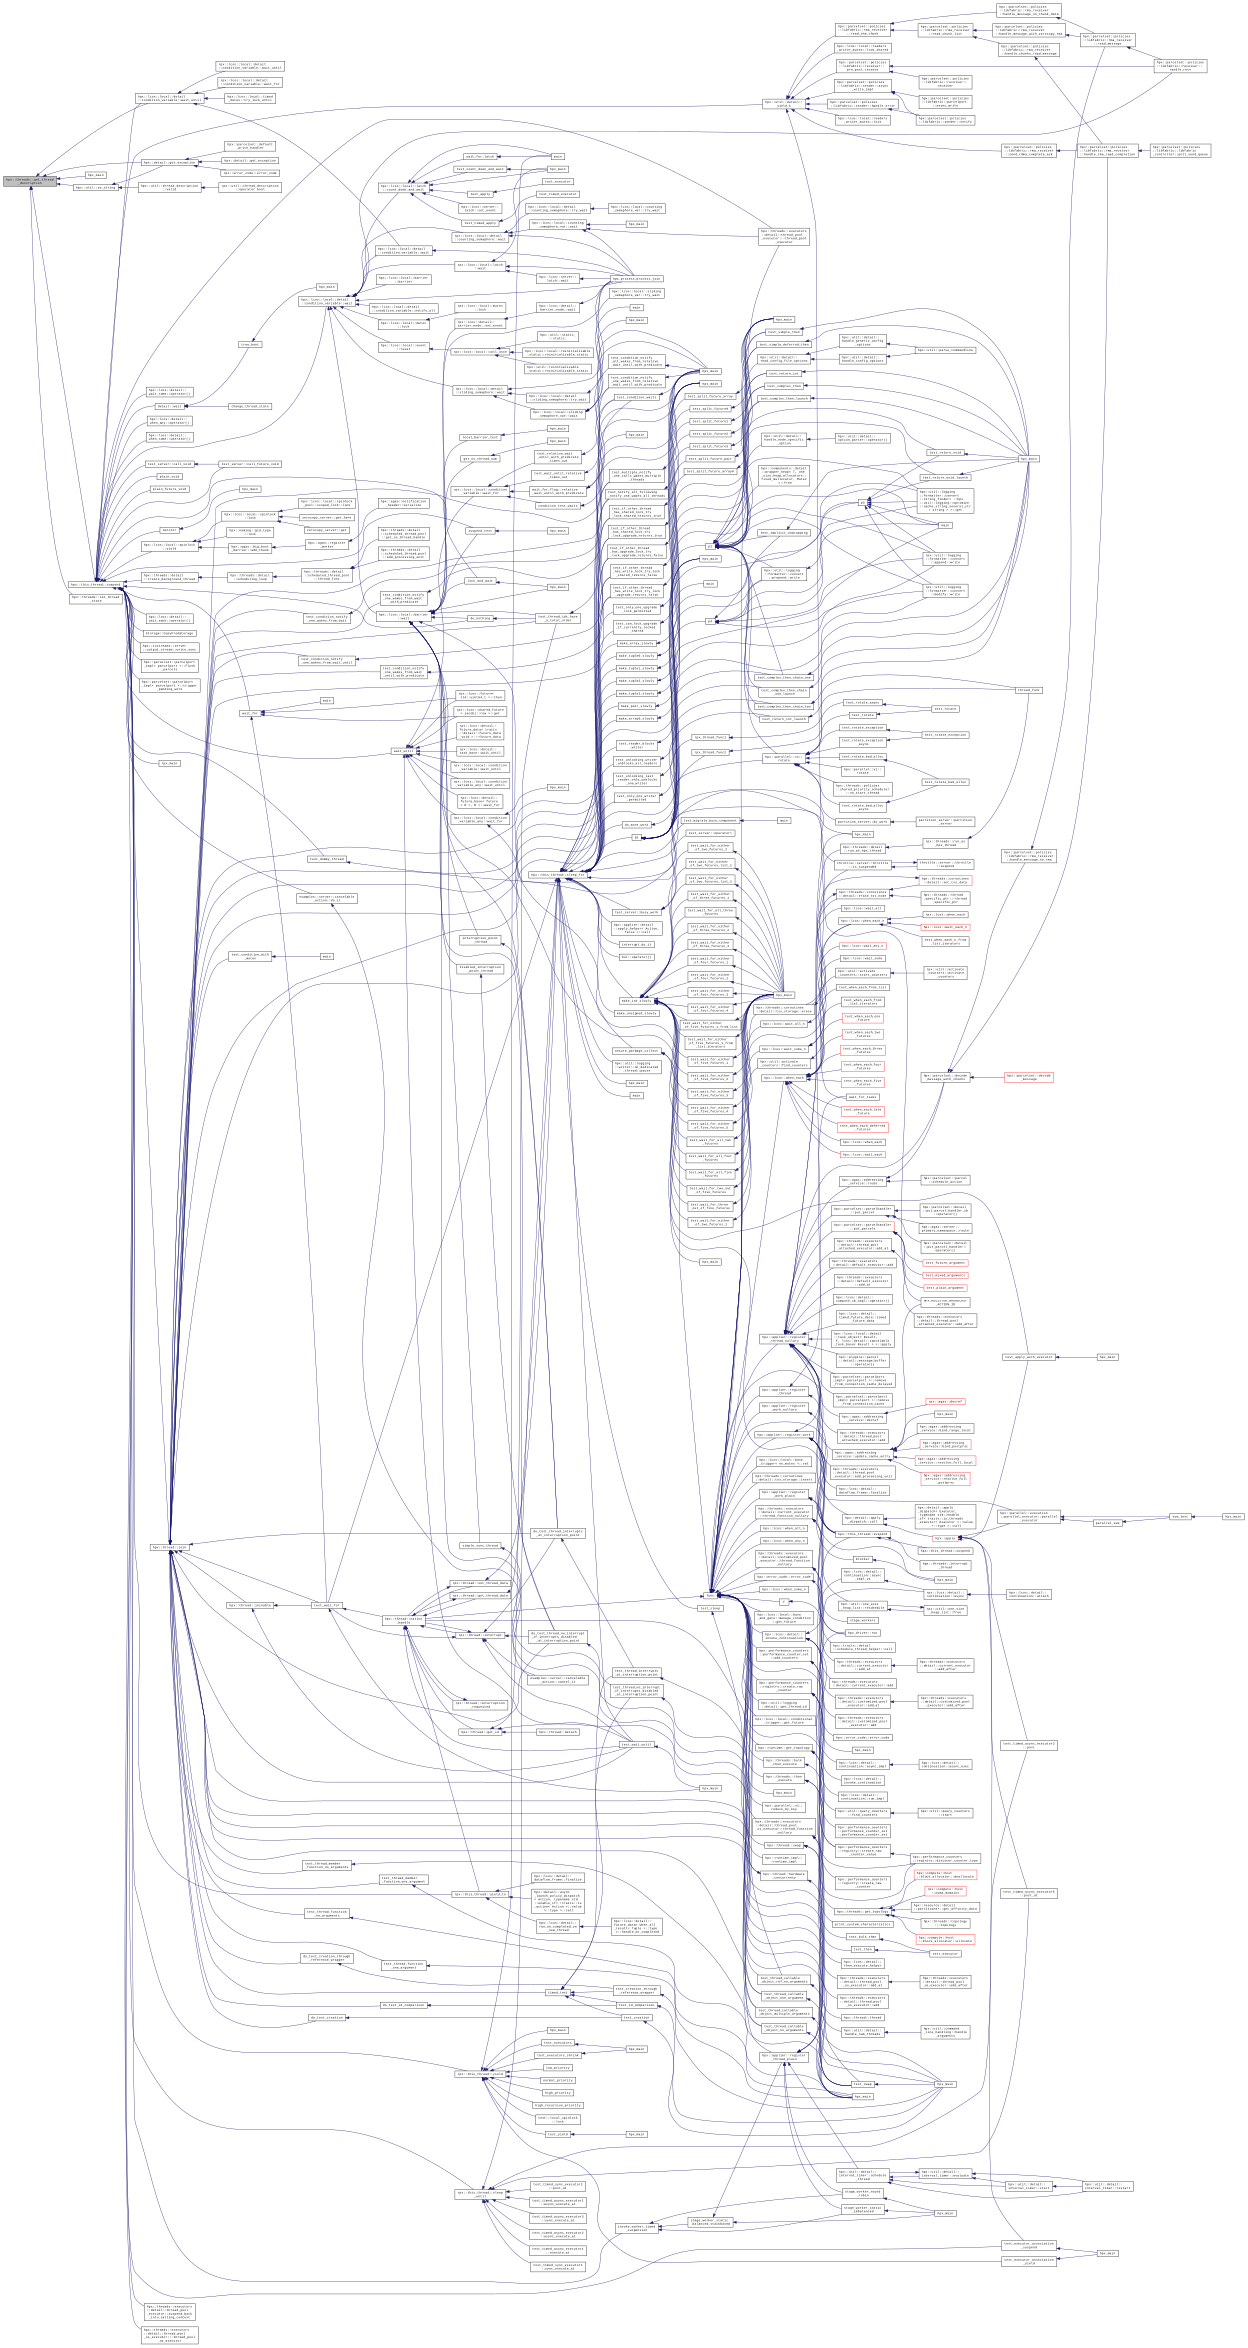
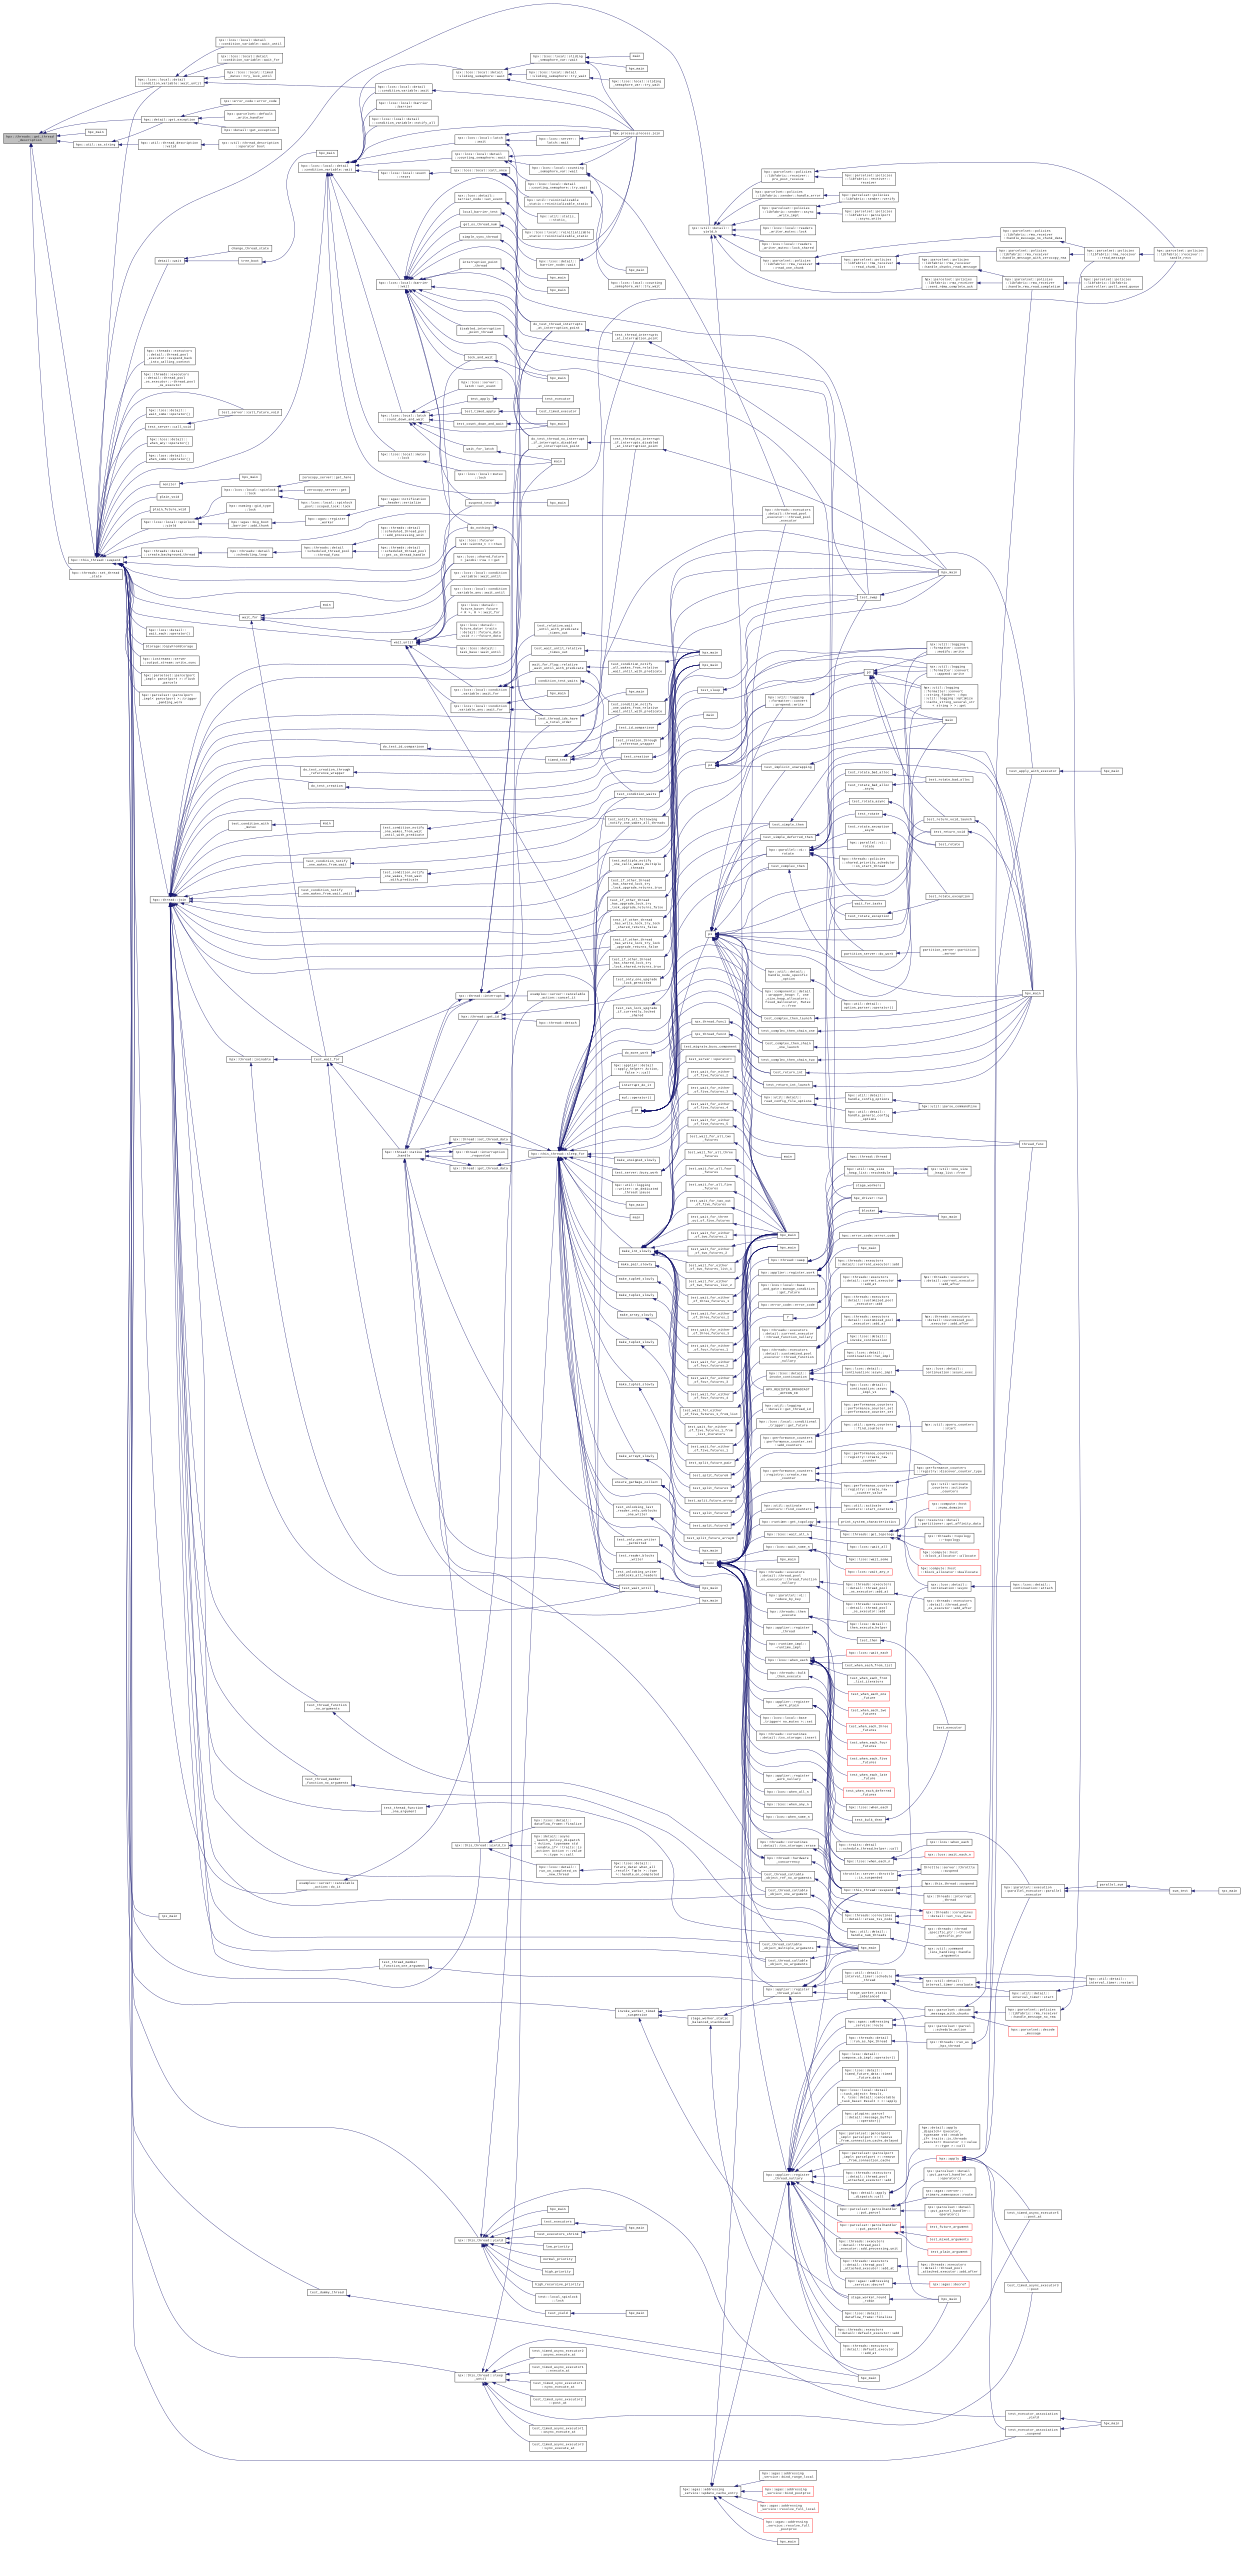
node "test_when_each_n_from _list_iterators": removed
edge "hpx::agas::addressing _service::update_cache_entry" -> "hpx::applier::register _thread_nullary": reversed
